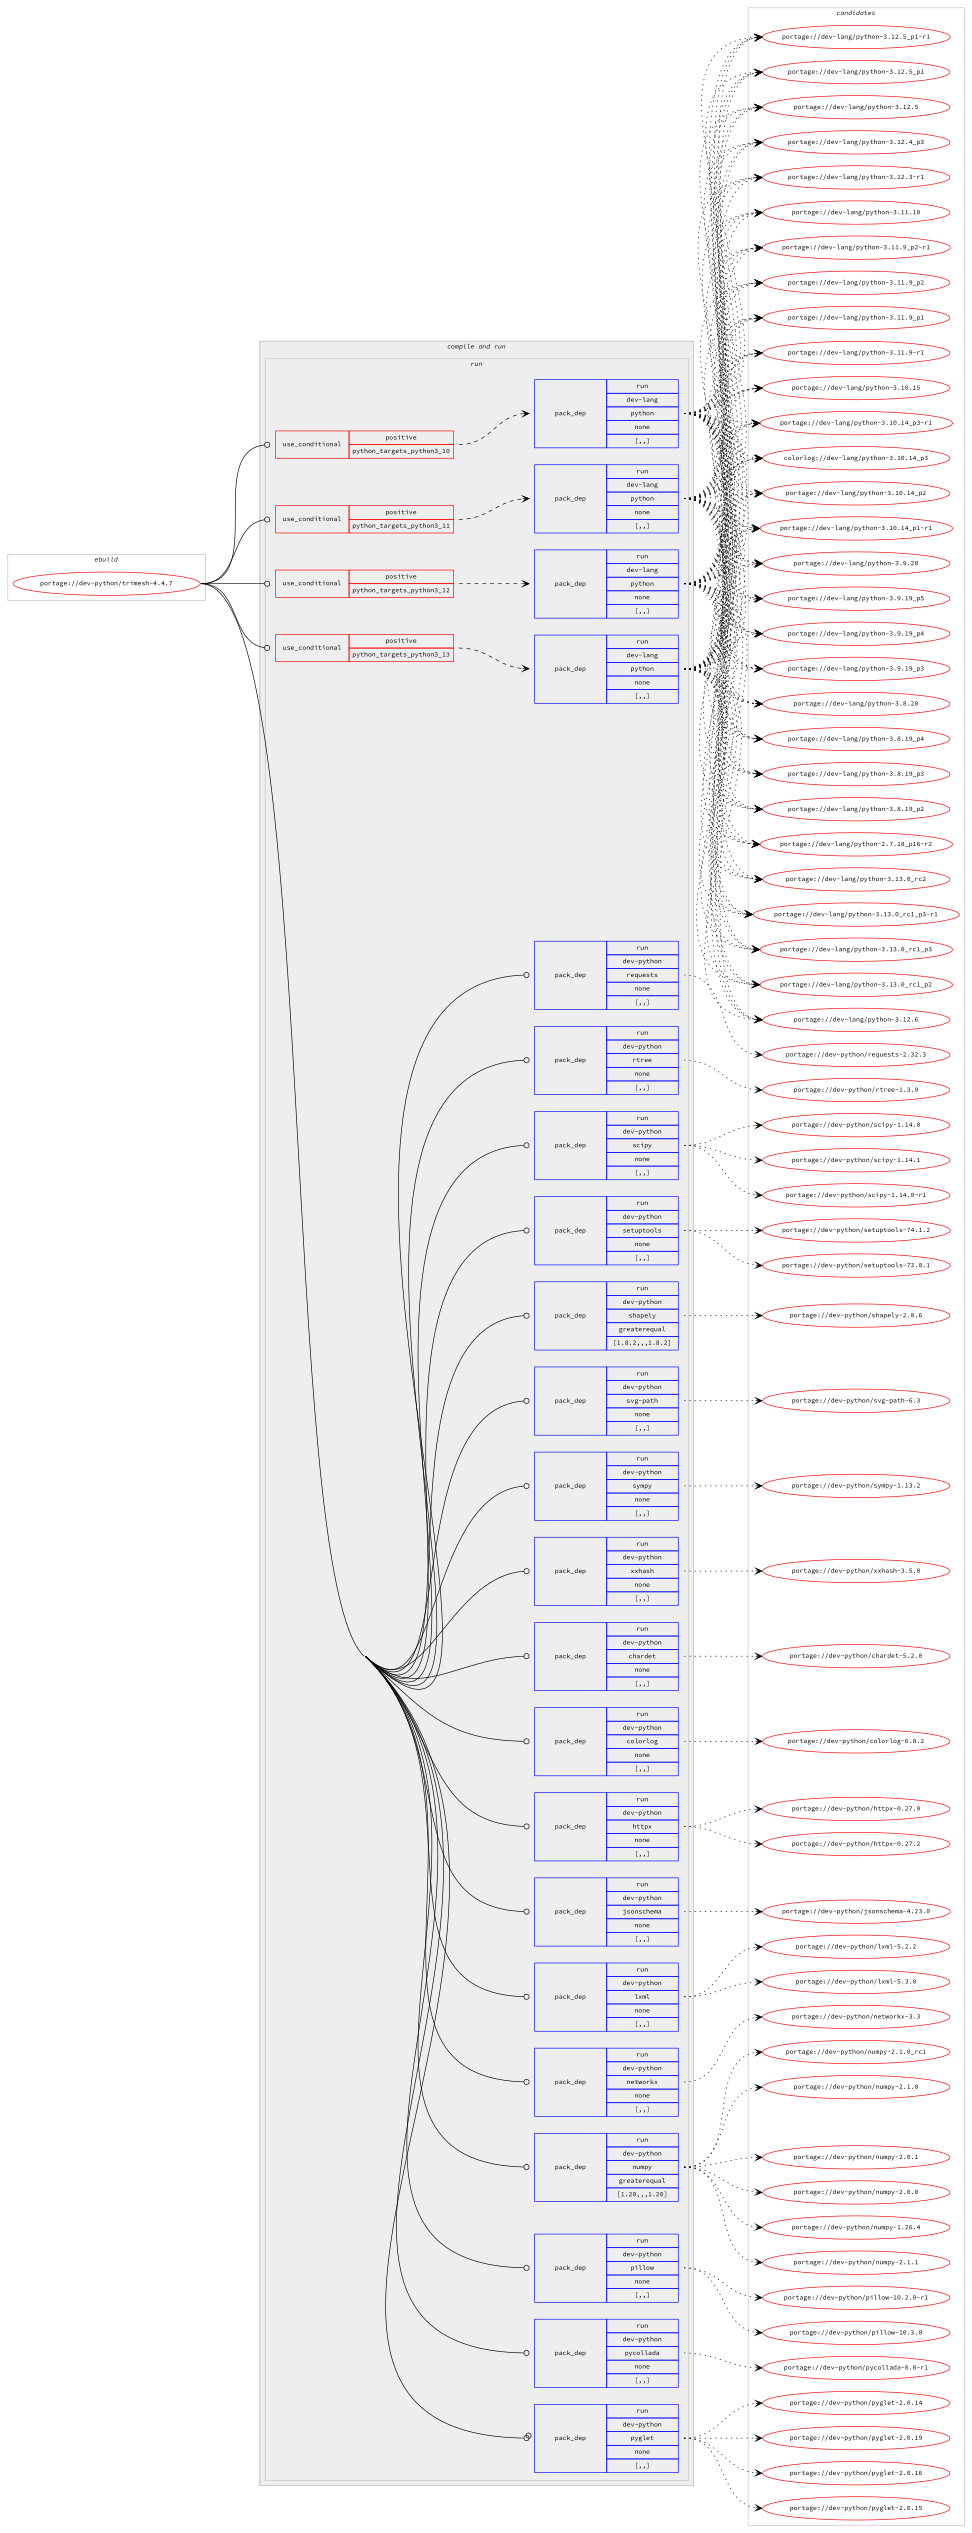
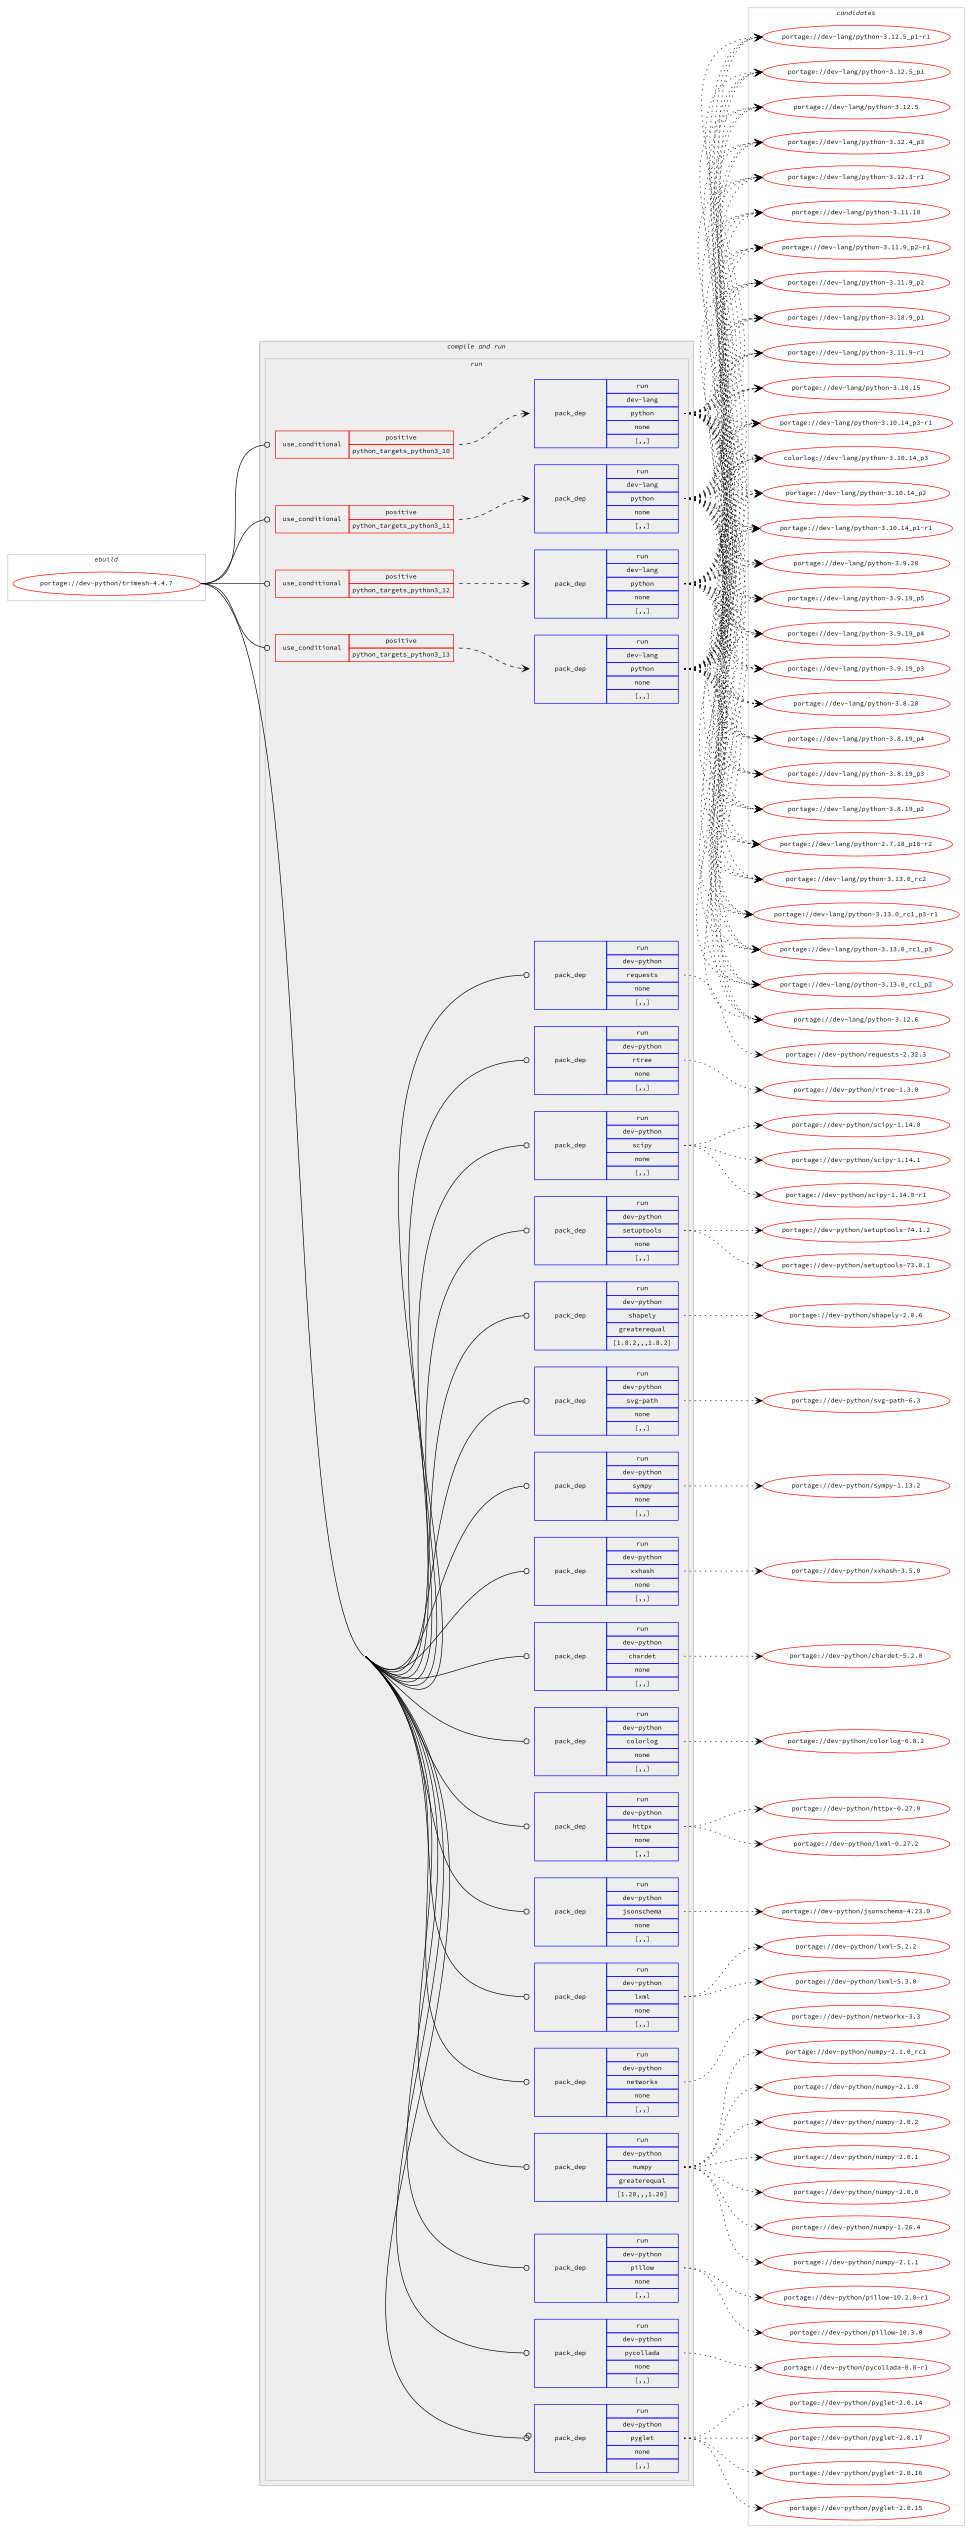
node "portage://dev-lang/python-3.11.9_p1": label "portage://dev-lang/python-3.11.9_p1" -> "portage://dev-lang/python-3.18.9_p1"
node "portage://dev-python/httpx-0.27.2": label "portage://dev-python/httpx-0.27.2" -> "portage://dev-python/lxml-0.27.2"
node "portage://dev-python/numpy-2.0.2": added
node "portage://dev-python/pyglet-2.0.19": label "portage://dev-python/pyglet-2.0.19" -> "portage://dev-python/pyglet-2.0.17"
